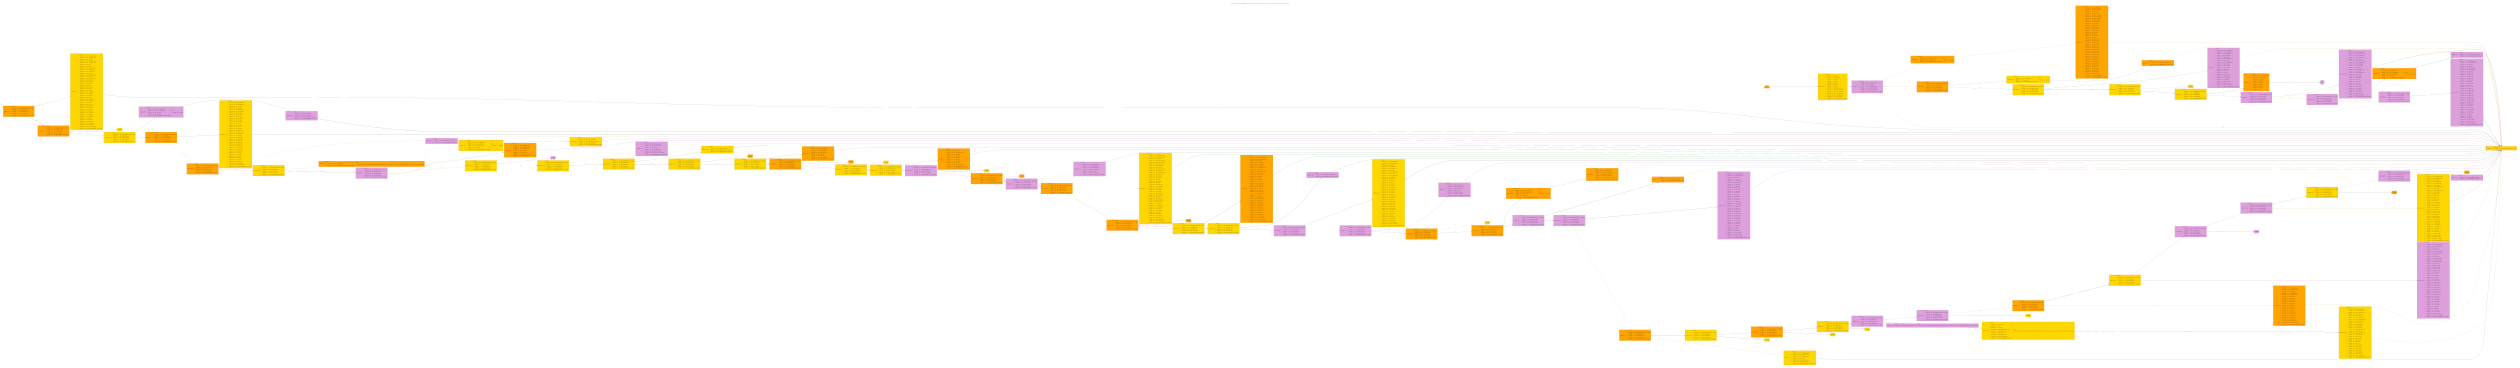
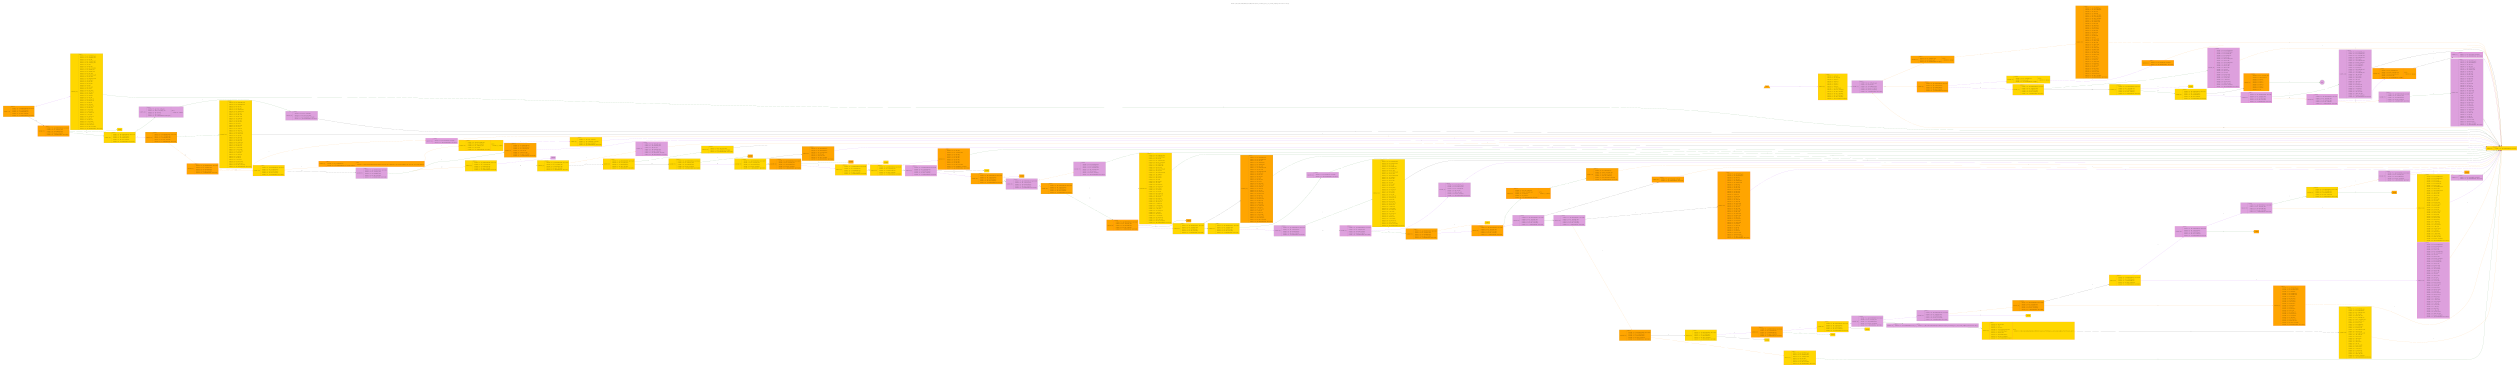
node "0x402126 [134]": fillcolor plum -> orange
node "0x402909": fillcolor plum -> orange
